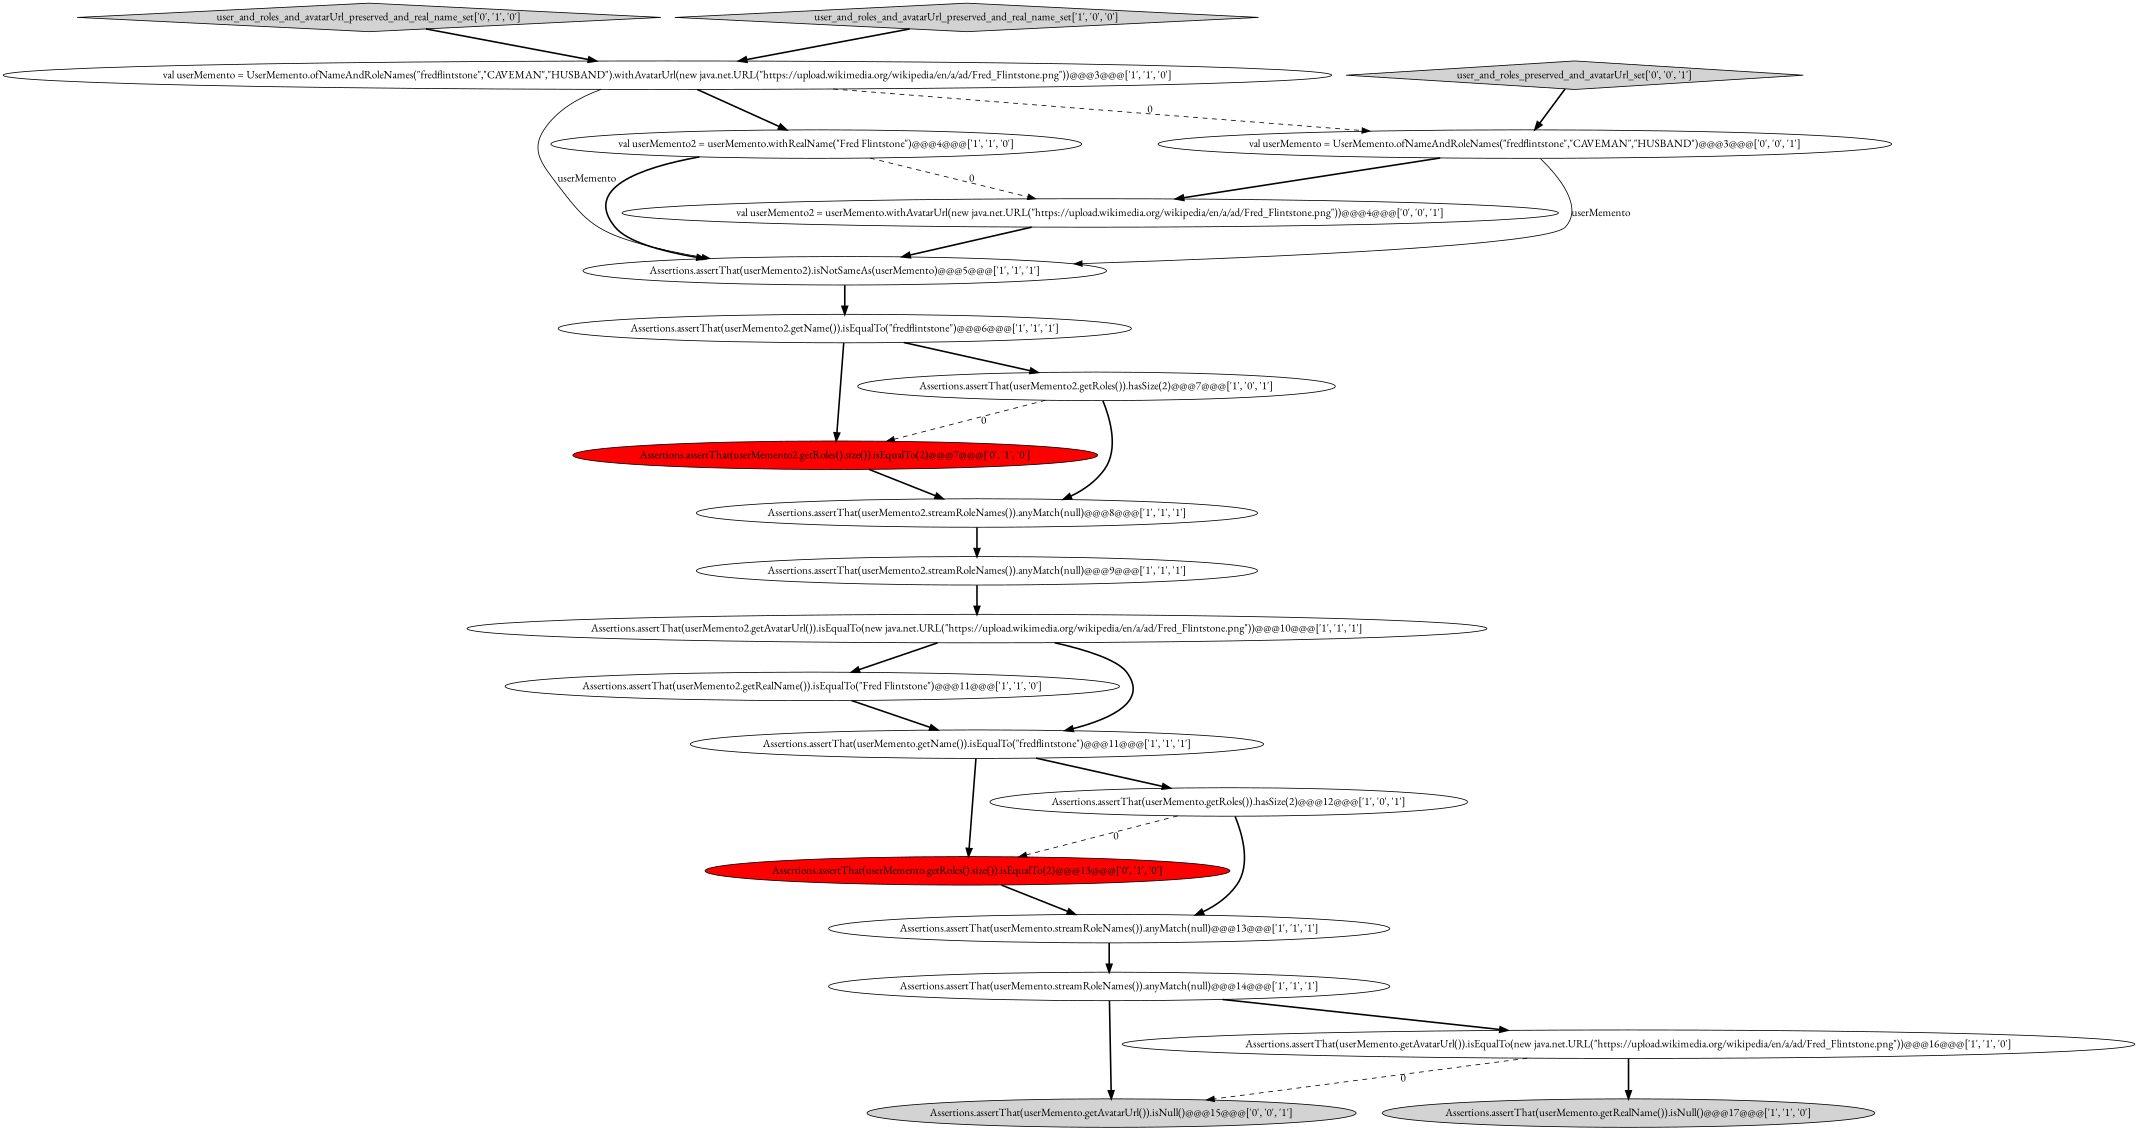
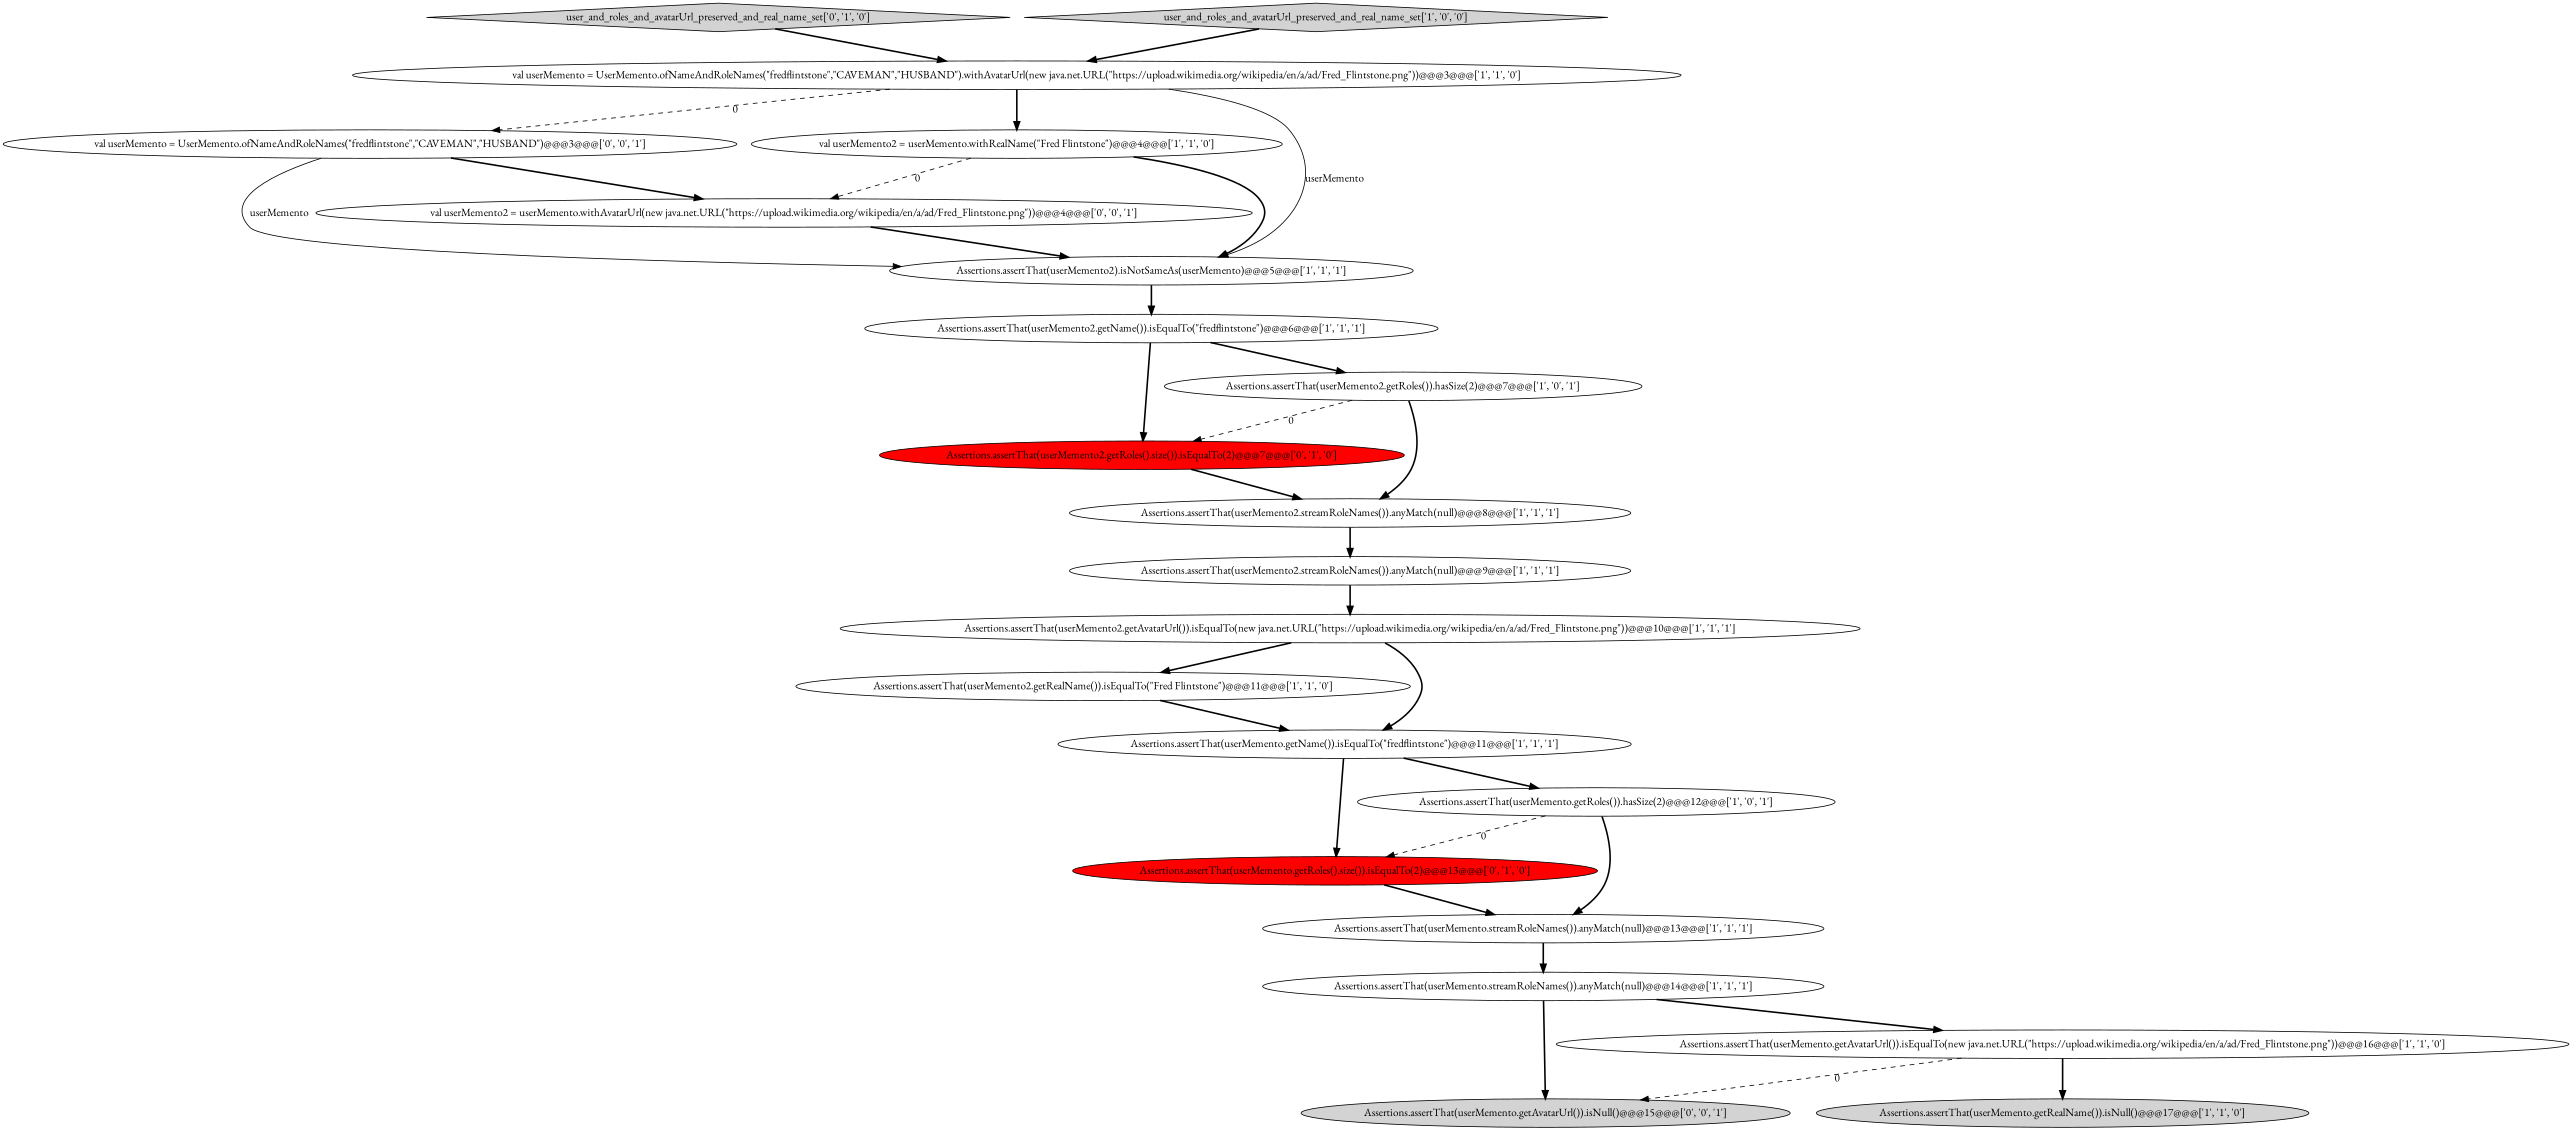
node "user_and_roles_preserved_and_avatarUrl_set['0', '0', '1']": removed
